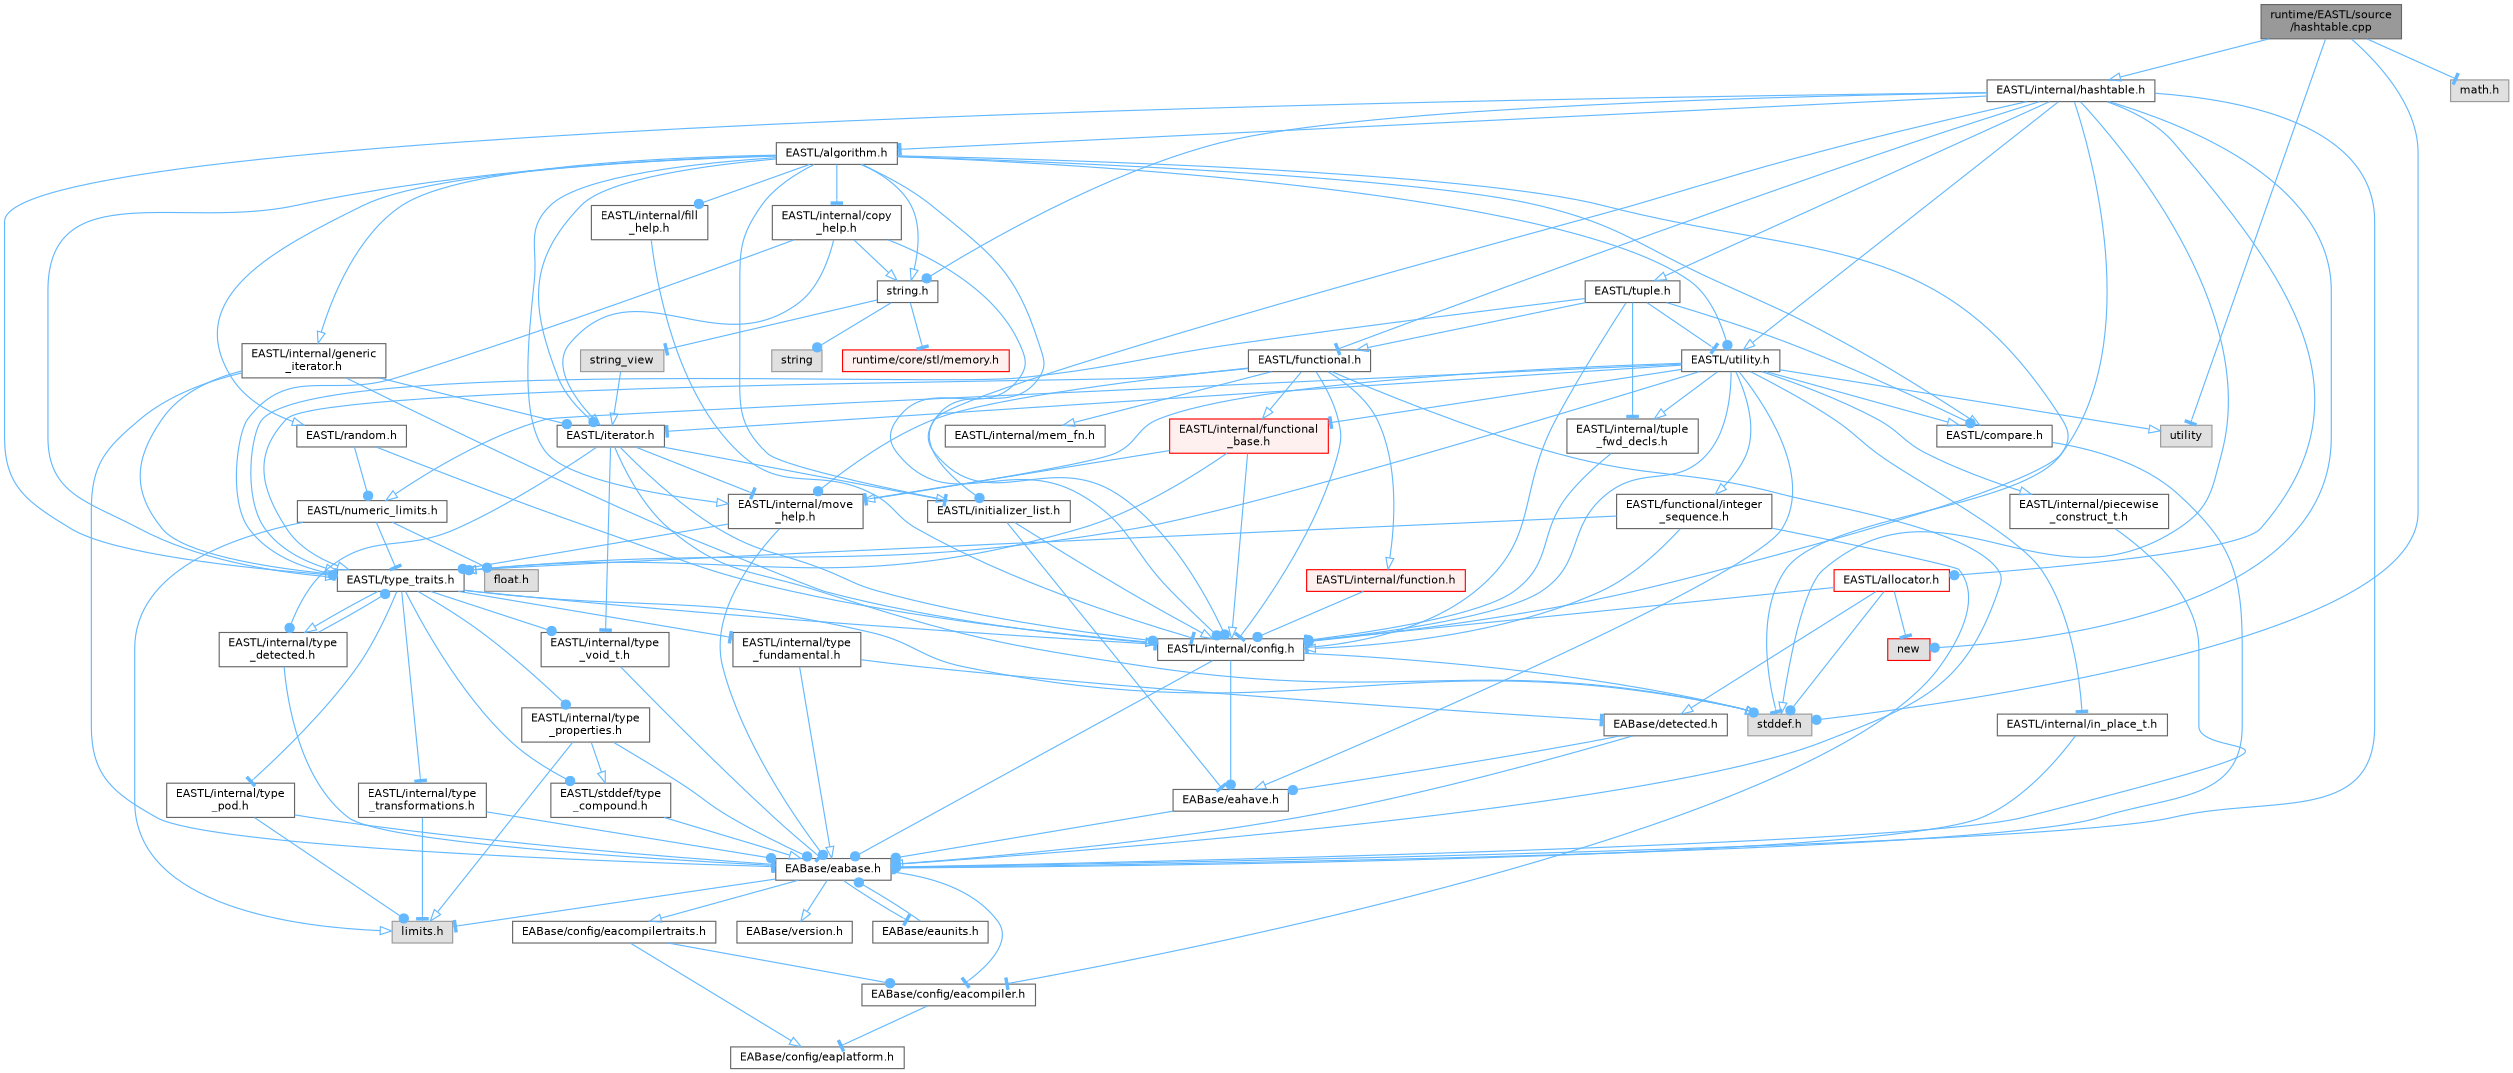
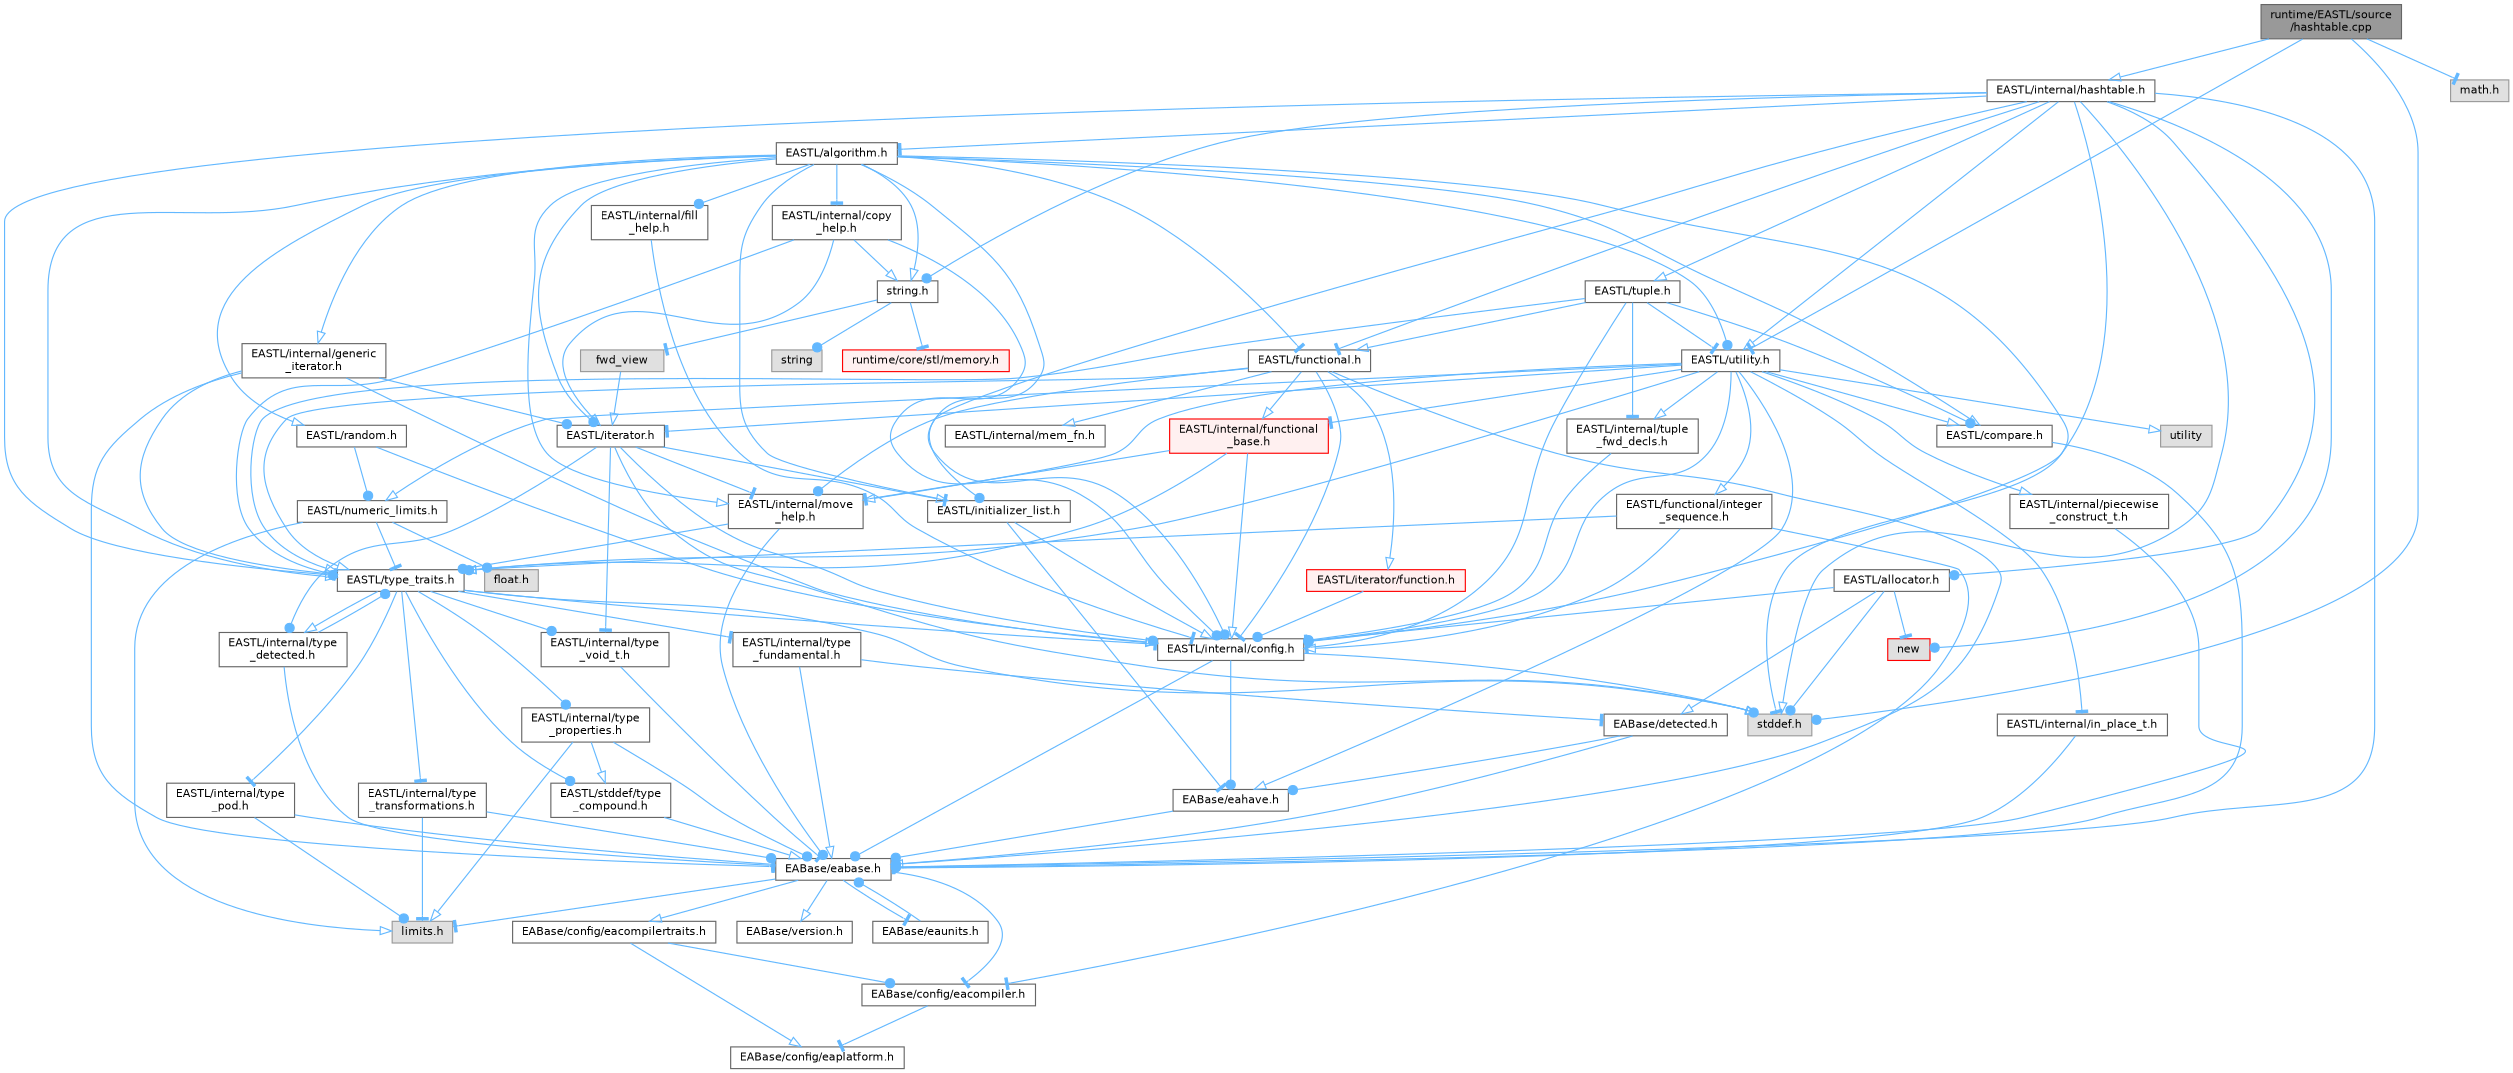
edge "EASTL/algorithm.h" -> "EASTL/functional.h": added
edge "runtime/EASTL/source /hashtable.cpp" -> "utility": now "runtime/EASTL/source /hashtable.cpp" -> "EASTL/utility.h"
node "string_view": label "string_view" -> "fwd_view"
node "EASTL/internal/function.h": label "EASTL/internal/function.h" -> "EASTL/iterator/function.h"
node "EASTL/allocator.h": color red -> grey40
